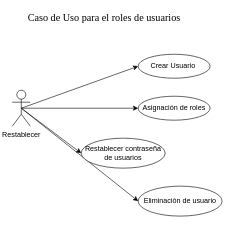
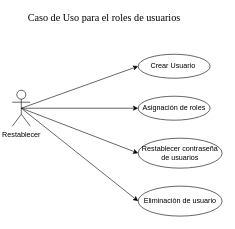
node "Restablecer contraseña de usuarios": moved (123, 153) -> (180, 153)
